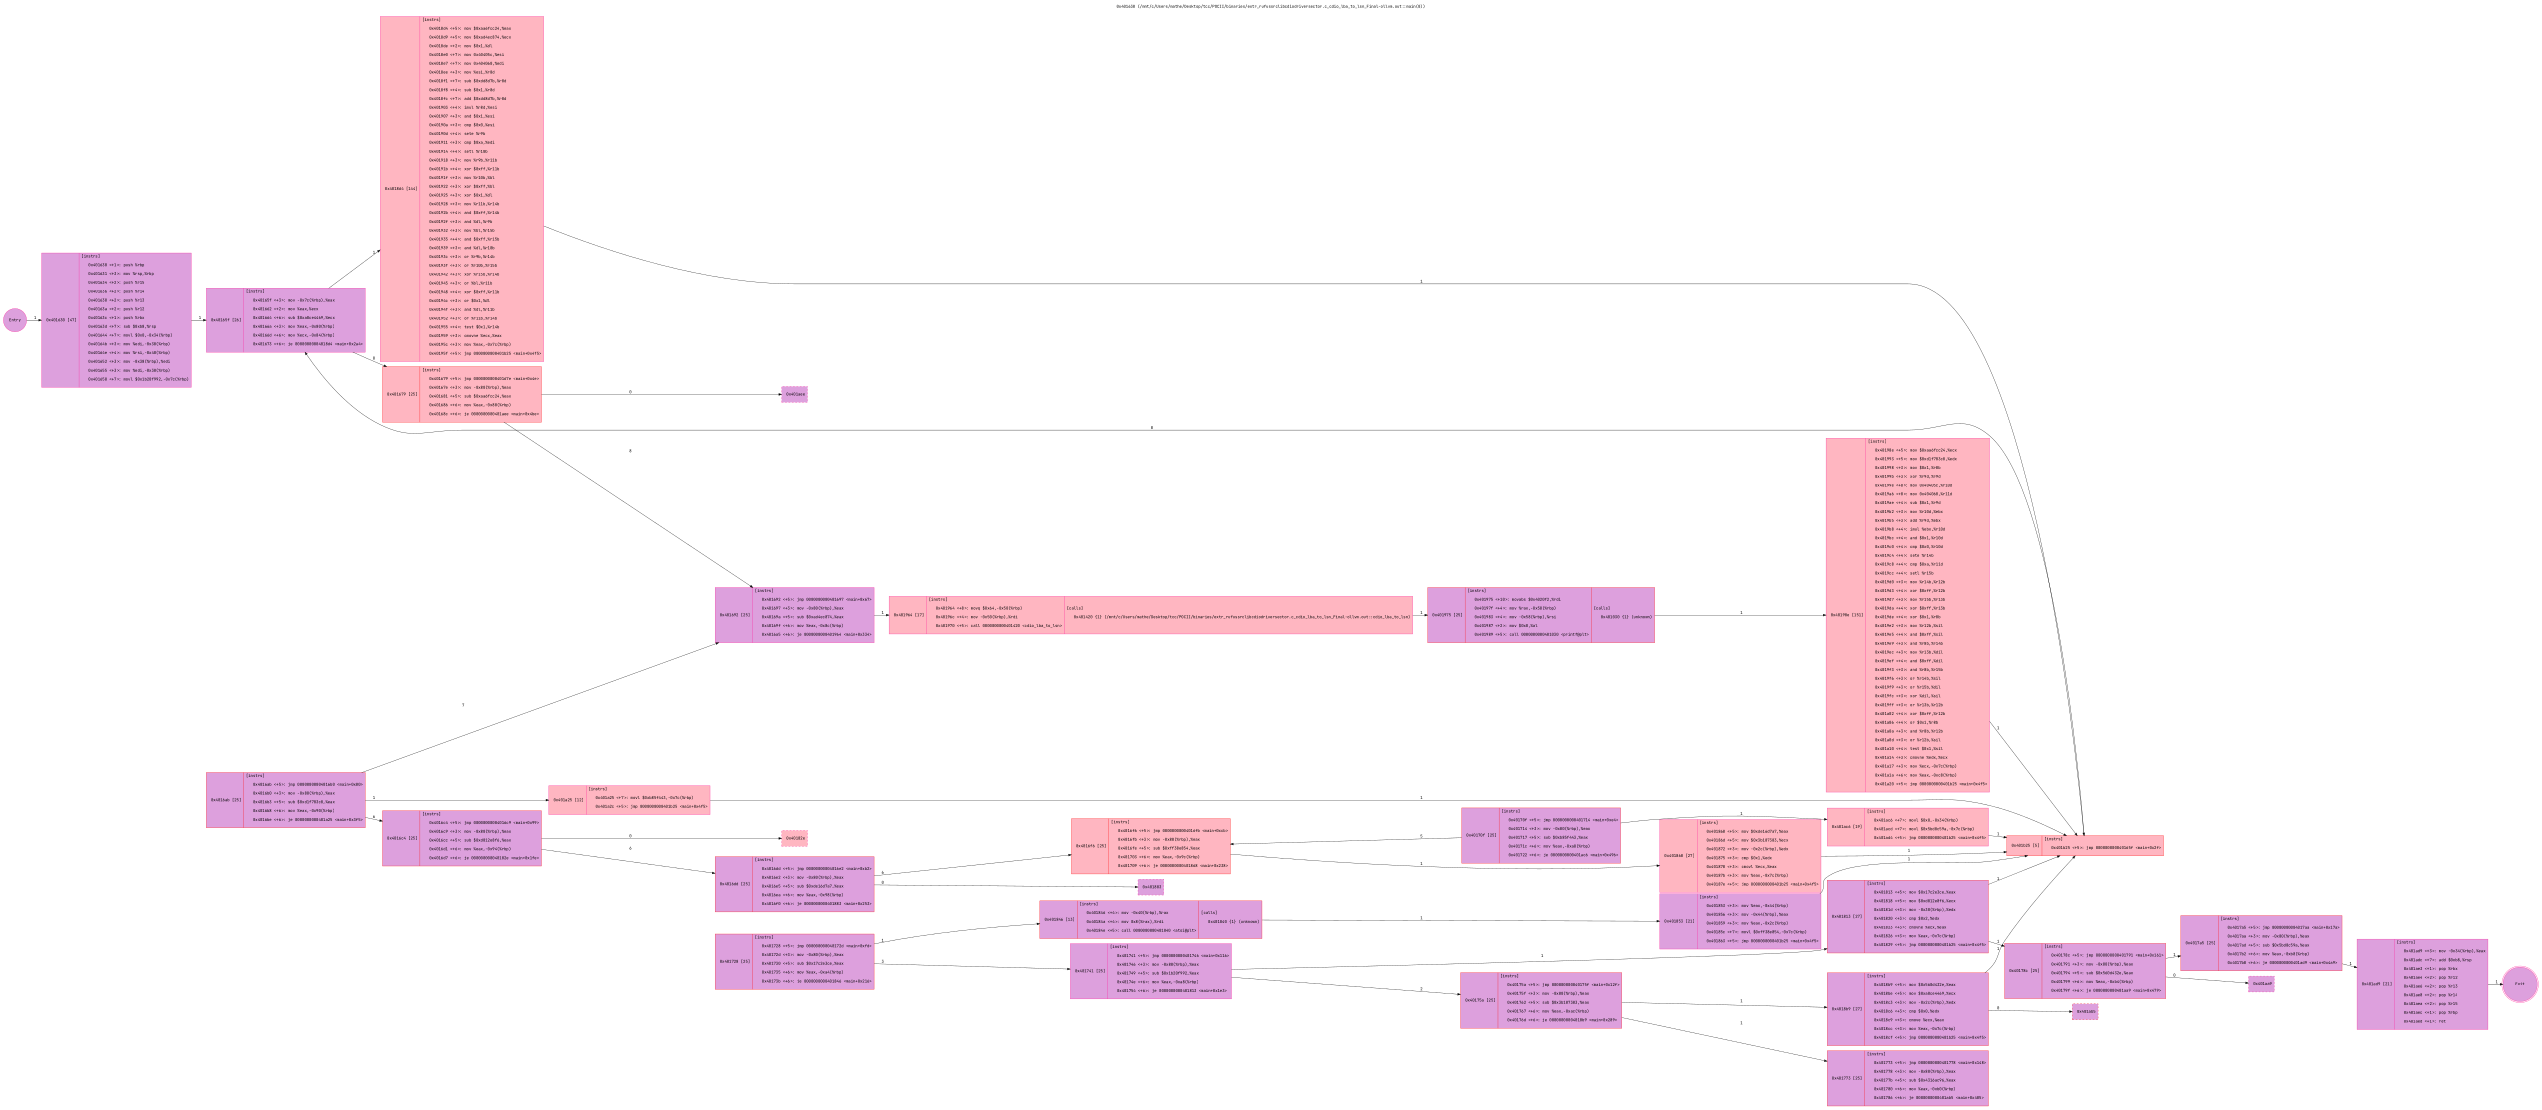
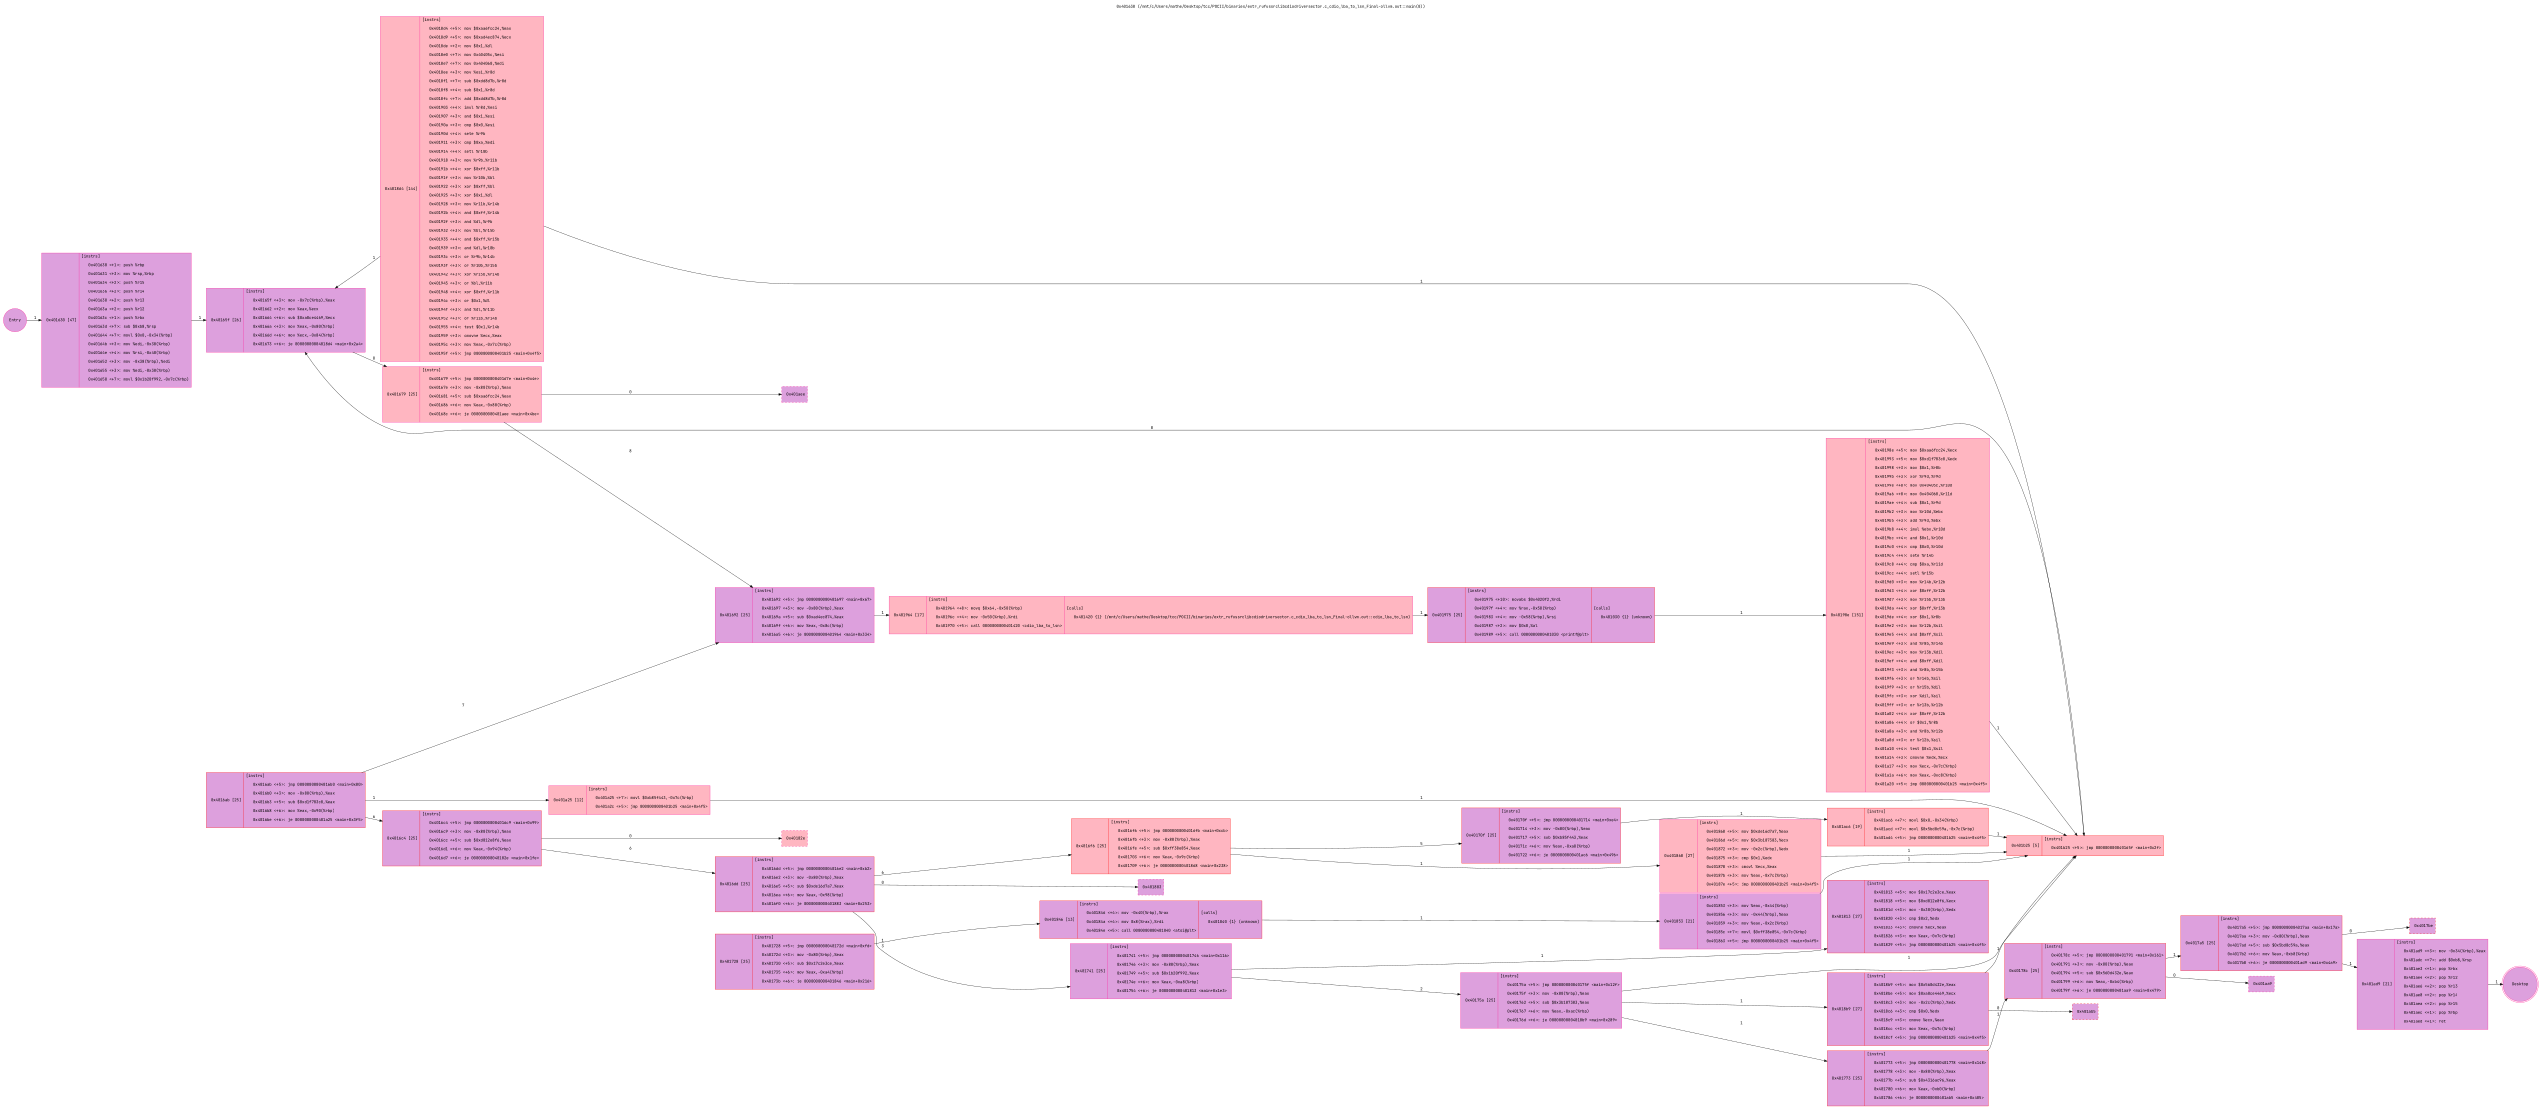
edge "0x40165f [26]" -> "0x4018d4 [144]": reversed
node "0x401679 [25]": color red -> deeppink
node "0x401ac6 [19]": color deeppink -> red
edge "0x40170f [25]" -> "0x4016f6 [25]": reversed
edge "0x401813 [27]" -> "0x401b25 [5]": now "0x40175a [25]" -> "0x401b25 [5]"
node "0x4017be": added
edge "0x401813 [27]" -> "0x40178c [25]": now "0x401773 [25]" -> "0x40178c [25]"
edge "0x401728 [25]" -> "0x401741 [25]": now "0x4016dd [25]" -> "0x401741 [25]"
node "Exit": label "Exit" -> "Desktop"
node "0x40175a [25]": color red -> deeppink
